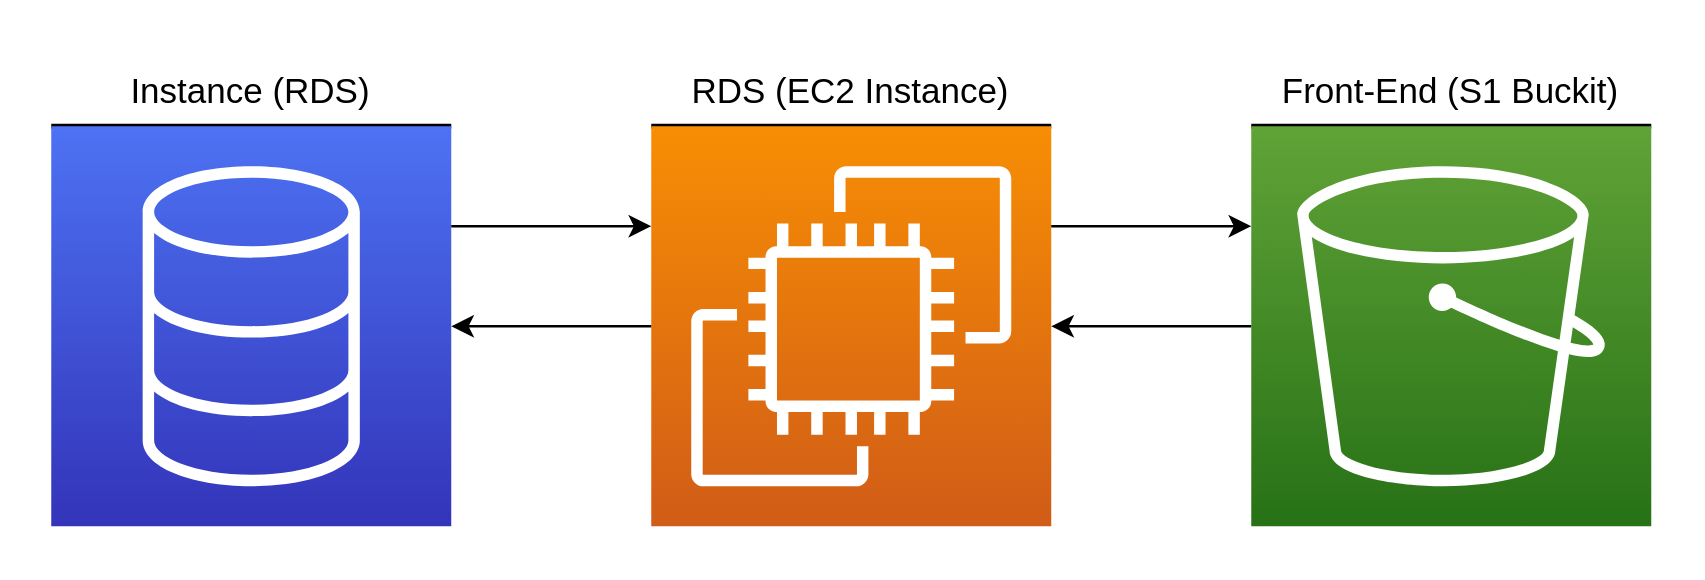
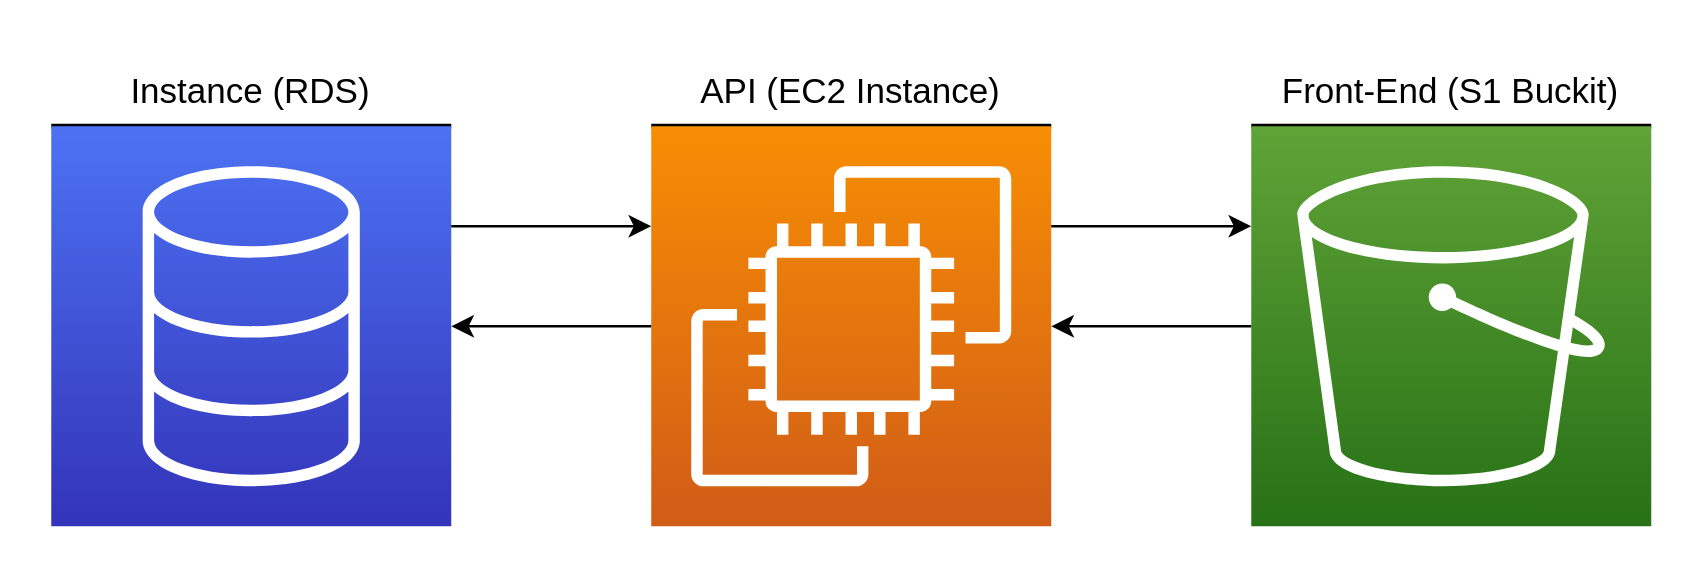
node "RDS (EC2 Instance)": label "RDS (EC2 Instance)" -> "API (EC2 Instance)"
